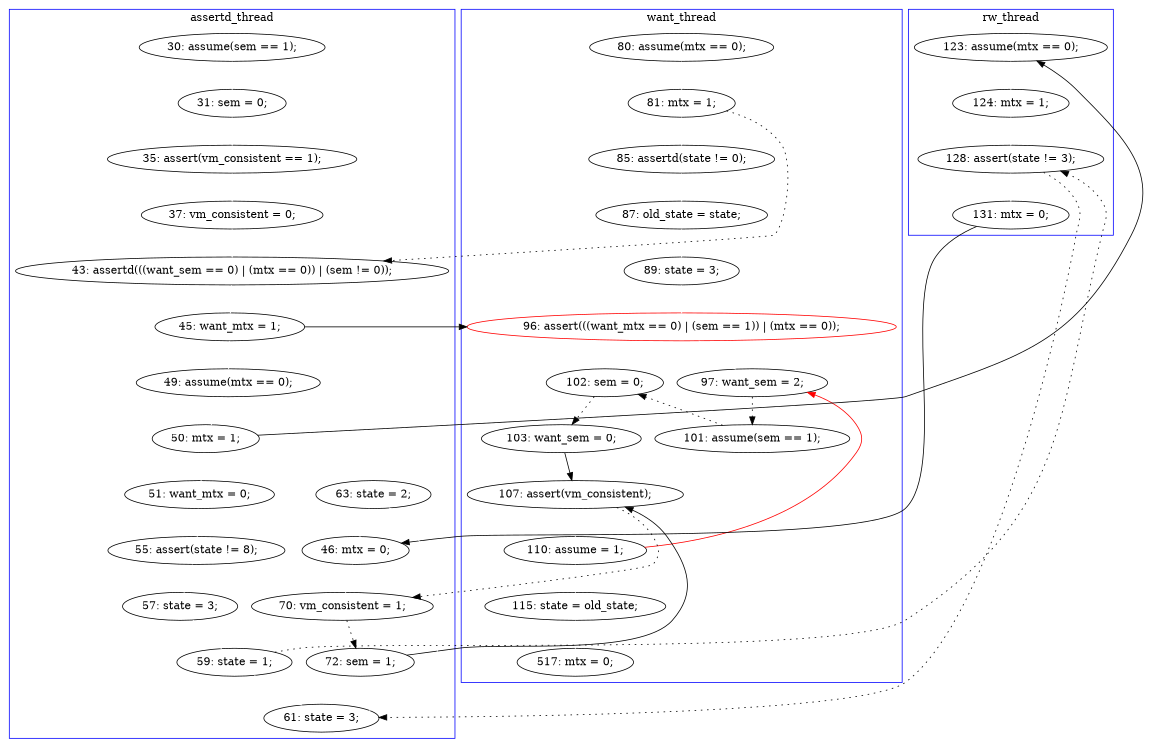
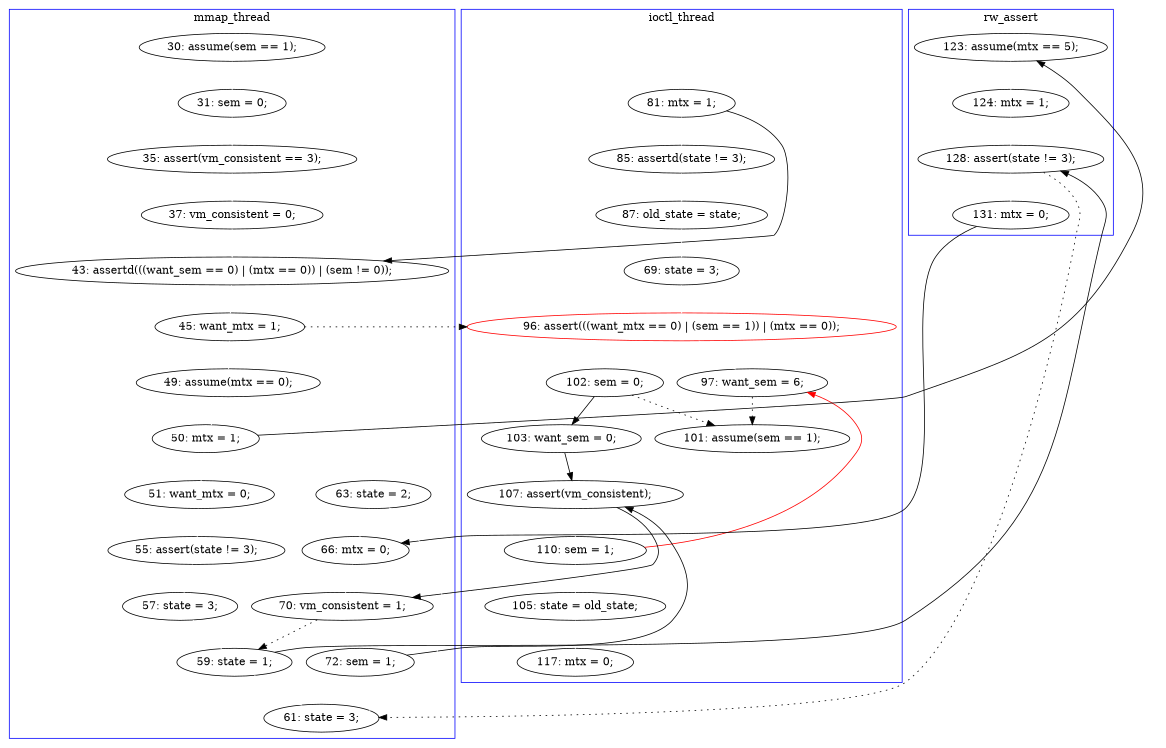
cluster "assertd_thread": label "assertd_thread" -> "mmap_thread"
cluster "want_thread": label "want_thread" -> "ioctl_thread"
cluster "rw_thread": label "rw_thread" -> "rw_assert"
node "80: assume(mtx == 0);": removed
node "123: assume(mtx == 0);": label "123: assume(mtx == 0);" -> "123: assume(mtx == 5);"
node "35: assert(vm_consistent == 1);": label "35: assert(vm_consistent == 1);" -> "35: assert(vm_consistent == 3);"
node "85: assertd(state != 0);": label "85: assertd(state != 0);" -> "85: assertd(state != 3);"
edge "81: mtx = 1;" -> "43: assertd(((want_sem == 0) | (mtx == 0)) | (sem != 0));": style dotted -> solid
node "89: state = 3;": label "89: state = 3;" -> "69: state = 3;"
edge "45: want_mtx = 1;" -> "96: assert(((want_mtx == 0) | (sem == 1)) | (mtx == 0));": style solid -> dotted
node "97: want_sem = 2;": label "97: want_sem = 2;" -> "97: want_sem = 6;"
edge "101: assume(sem == 1);" -> "102: sem = 0;": reversed
edge "102: sem = 0;" -> "103: want_sem = 0;": style dotted -> solid
node "55: assert(state != 8);": label "55: assert(state != 8);" -> "55: assert(state != 3);"
node "46: mtx = 0;": label "46: mtx = 0;" -> "66: mtx = 0;"
node "110: assume = 1;": label "110: assume = 1;" -> "110: sem = 1;"
edge "107: assert(vm_consistent);" -> "70: vm_consistent = 1;": style dotted -> solid
node "115: state = old_state;": label "115: state = old_state;" -> "105: state = old_state;"
edge "70: vm_consistent = 1;" -> "72: sem = 1;": now "70: vm_consistent = 1;" -> "59: state = 1;"
edge "59: state = 1;" -> "128: assert(state != 3);": style dotted -> solid
node "517: mtx = 0;": label "517: mtx = 0;" -> "117: mtx = 0;"
